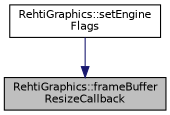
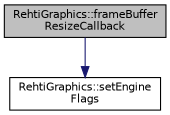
edge "RehtiGraphics::setEngine Flags" -> "RehtiGraphics::frameBuffer ResizeCallback": reversed
